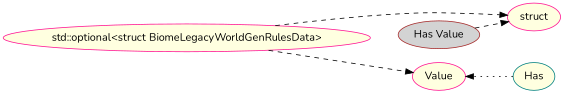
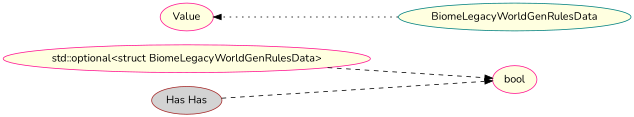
node "struct": label "struct" -> "bool"
node "Has Value": label "Has Value" -> "Has Has"
edge "std::optional<struct BiomeLegacyWorldGenRulesData>" -> "Value": removed
node "Has": label "Has" -> "BiomeLegacyWorldGenRulesData"
